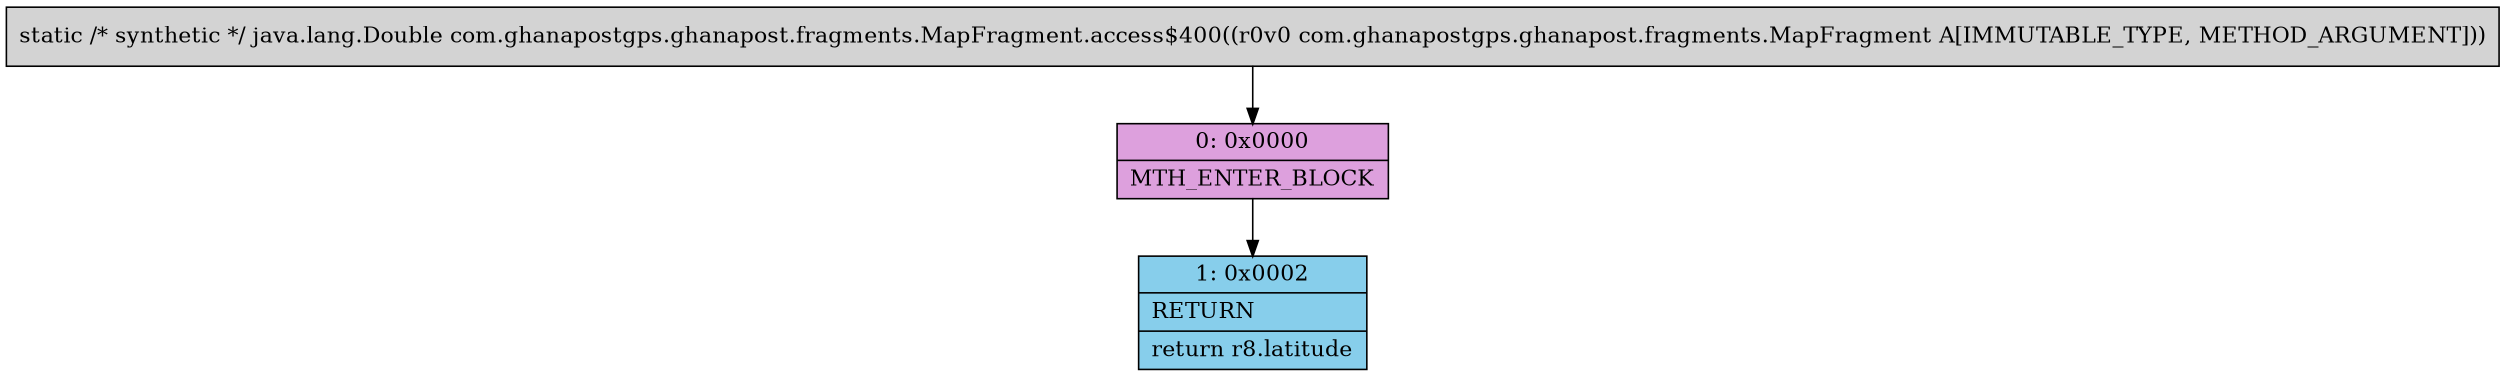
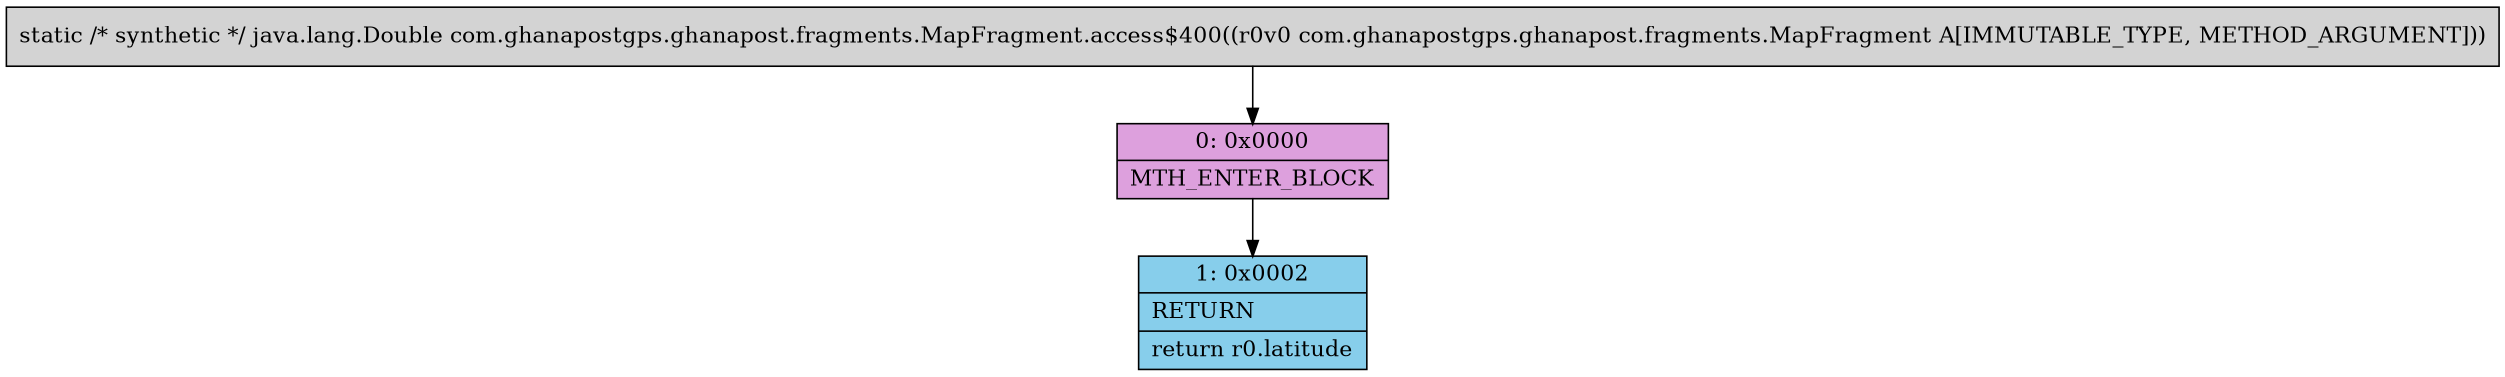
node "1: 0x0002": text "return r8.latitude" -> "return r0.latitude"
